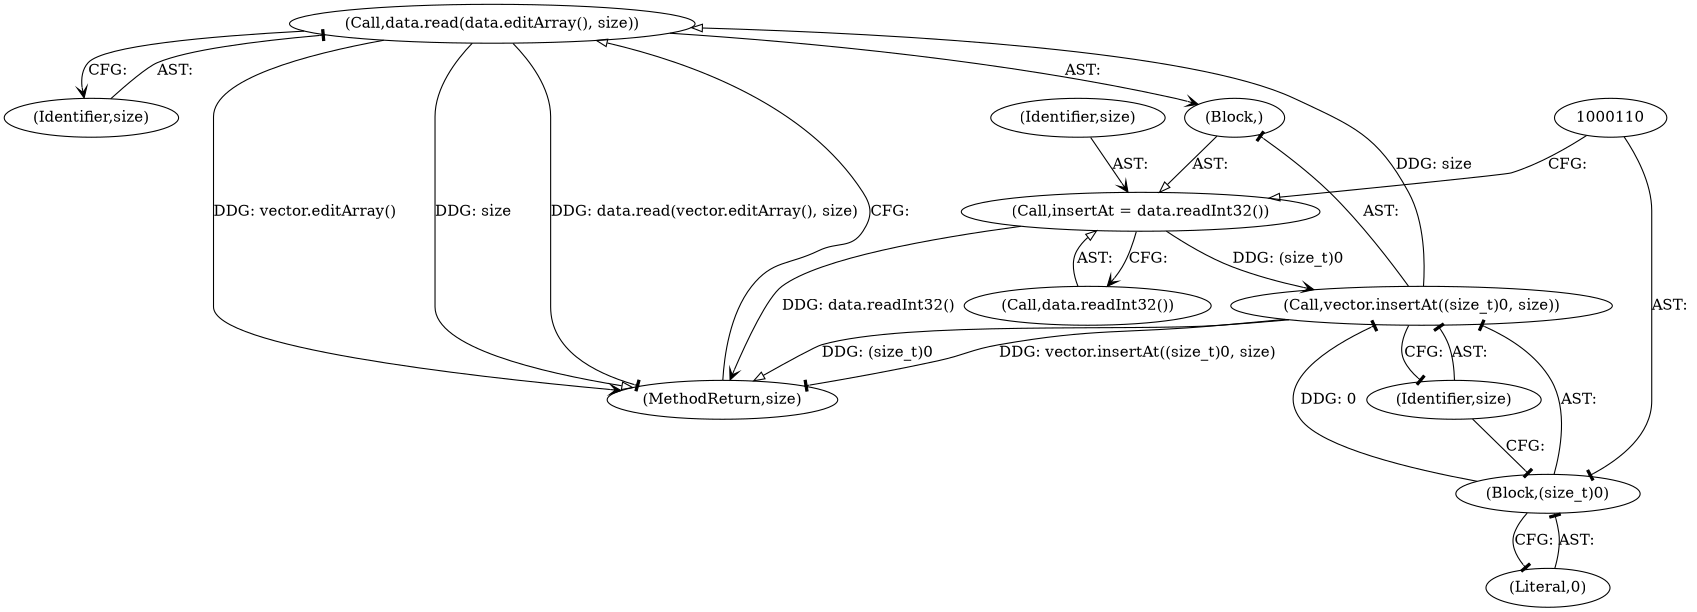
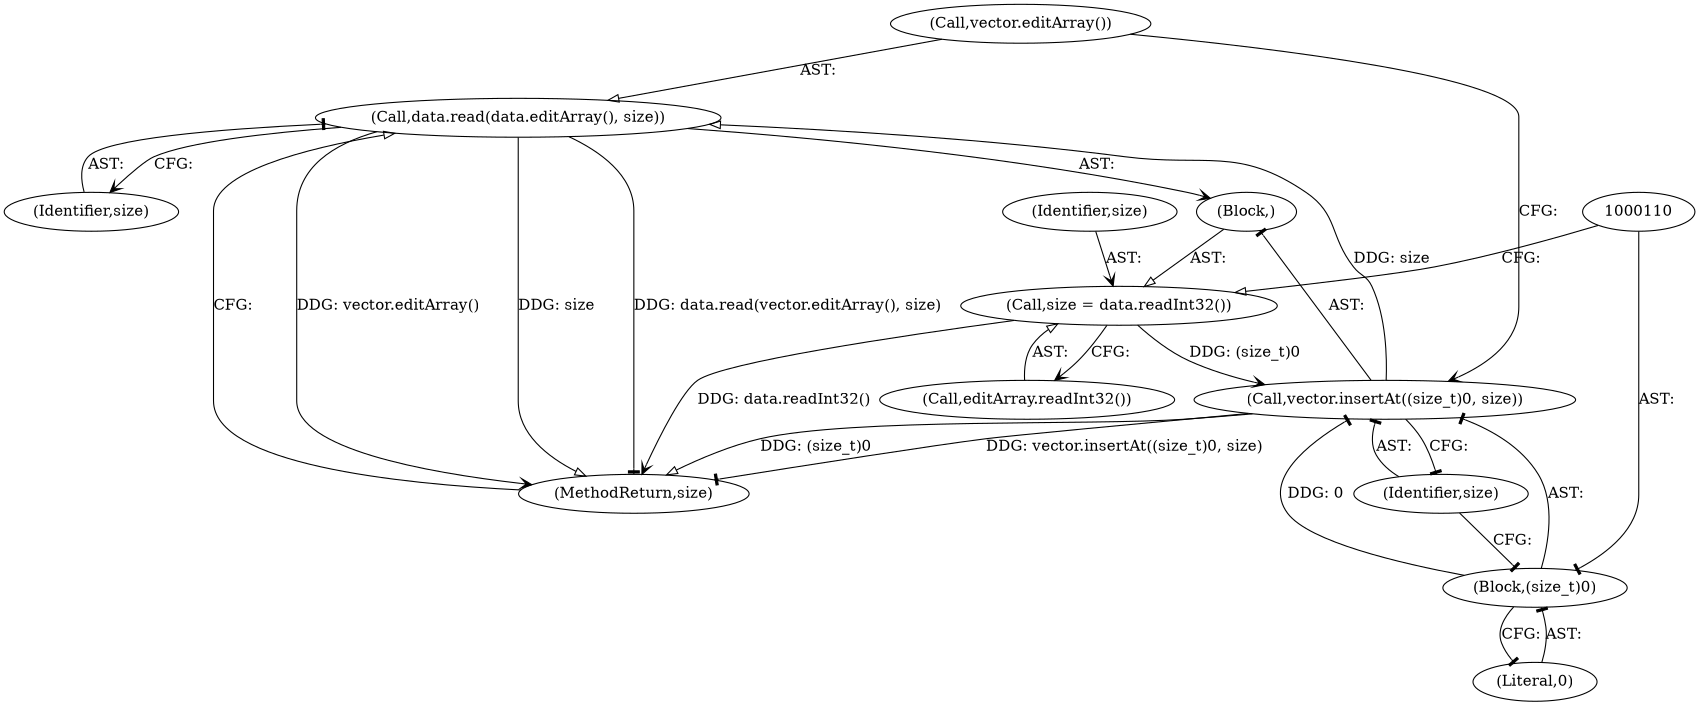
node "(Call,vector.editArray())": added
node "(Call,insertAt = data.readInt32())": label "(Call,insertAt = data.readInt32())" -> "(Call,size = data.readInt32())"
node "(Call,data.readInt32())": label "(Call,data.readInt32())" -> "(Call,editArray.readInt32())"
